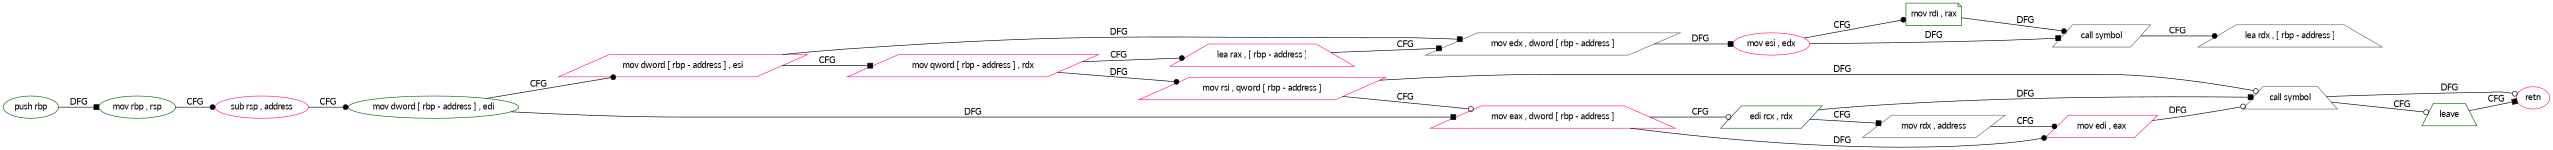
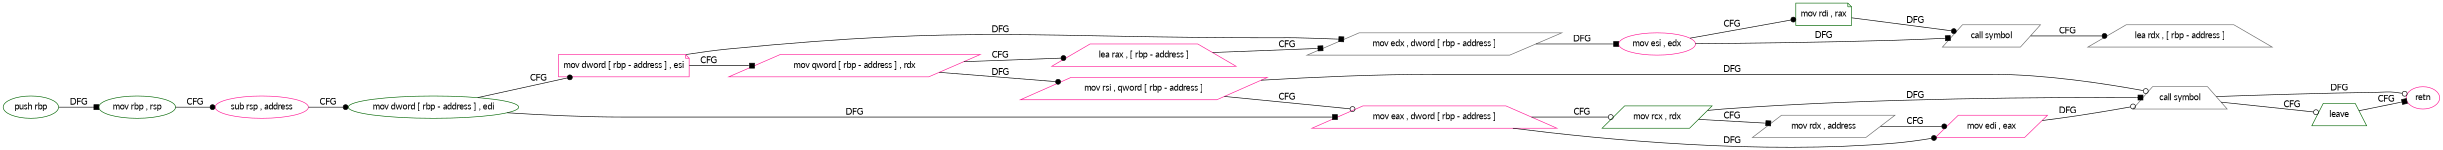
node "mov dword [ rbp - address ] , esi": shape parallelogram -> note
node "edi rcx , rdx": label "edi rcx , rdx" -> "mov rcx , rdx"
